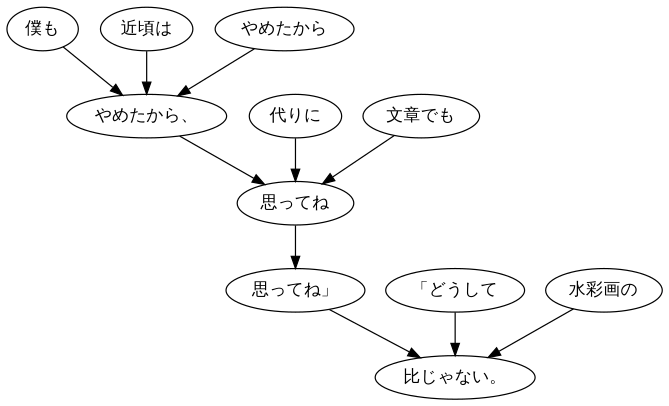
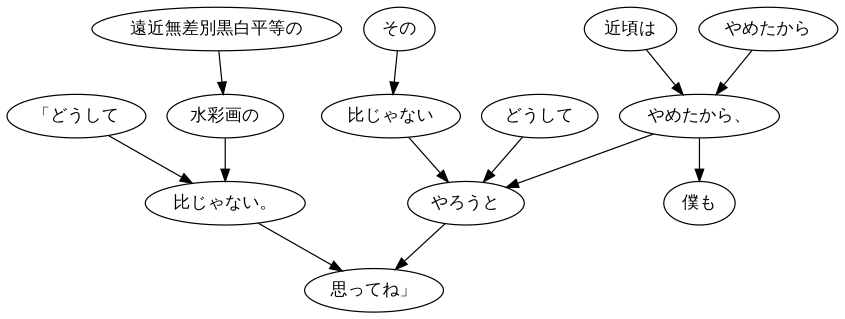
node "遠近無差別黒白平等の": added
node "その": added
edge "僕も" -> "やめたから、": reversed
node "代りに": label "代りに" -> "比じゃない"
node "文章でも": label "文章でも" -> "どうして"
node "思ってね": label "思ってね" -> "やろうと"
edge "思ってね」" -> "比じゃない。": reversed
